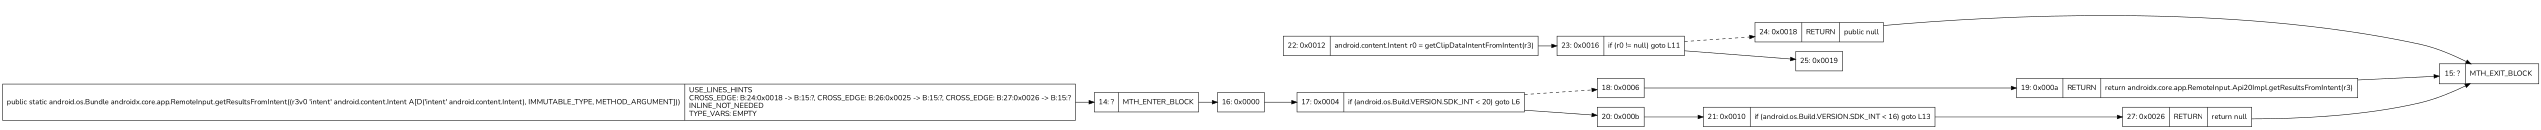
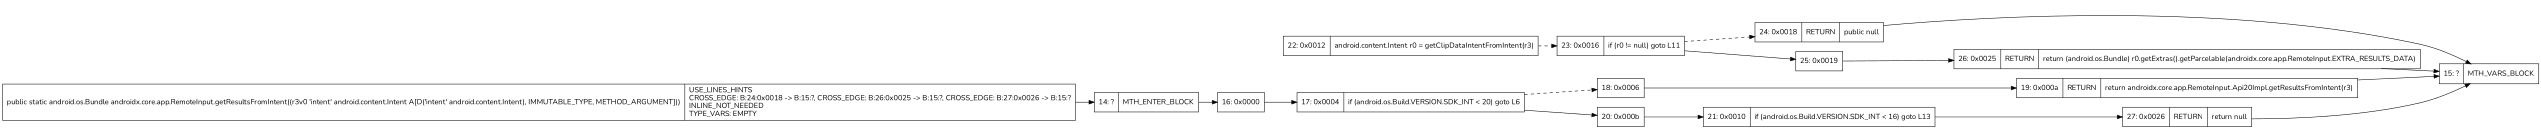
edge "22: 0x0012" -> "23: 0x0016": style solid -> dashed
node "26: 0x0025": added
node "15: ?": text "MTH_EXIT_BLOCK" -> "MTH_VARS_BLOCK"
